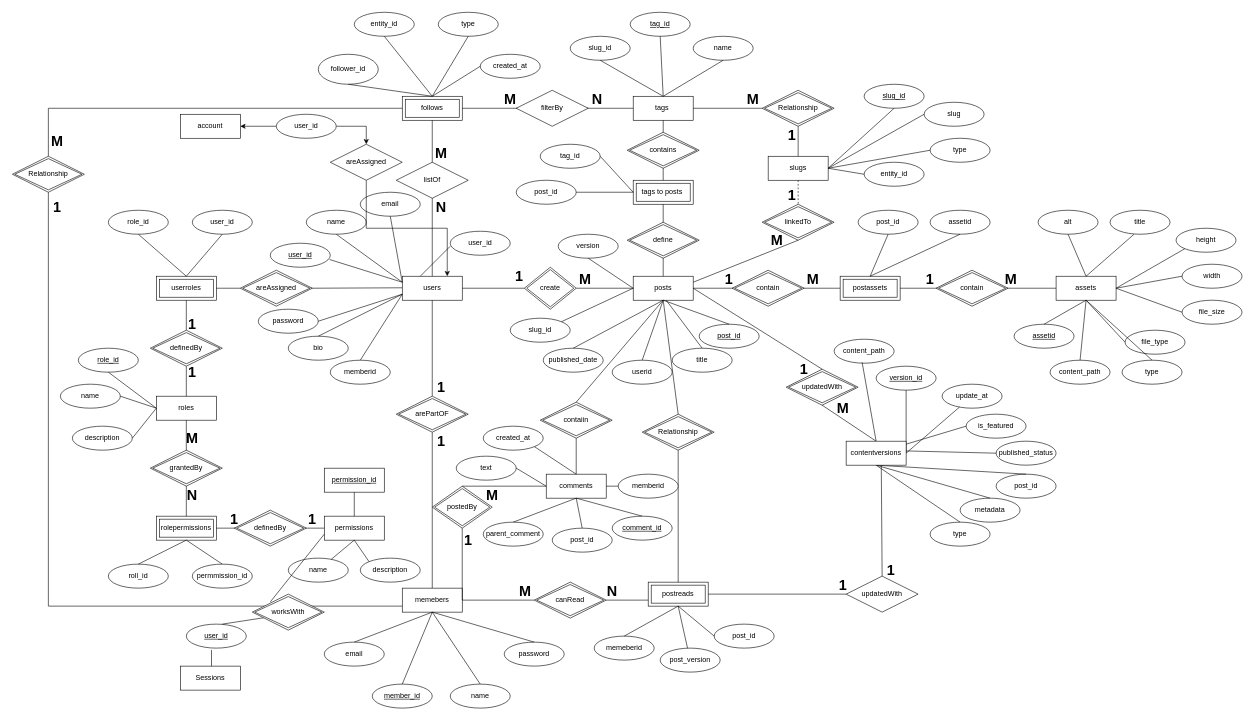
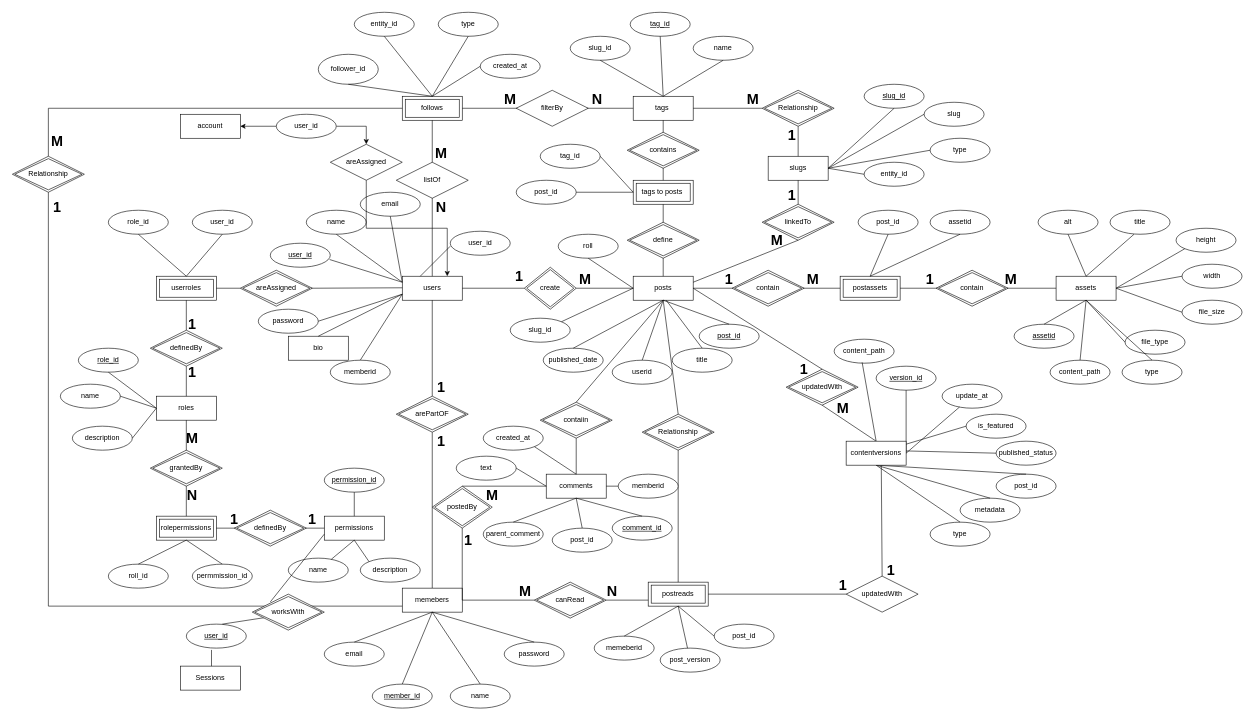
edge "slugs" -- "linkedTo": style dashed -> solid
node "version": label "version" -> "roll"
node "bio": shape ellipse -> rectangle
node "permission_id": shape rectangle -> ellipse
